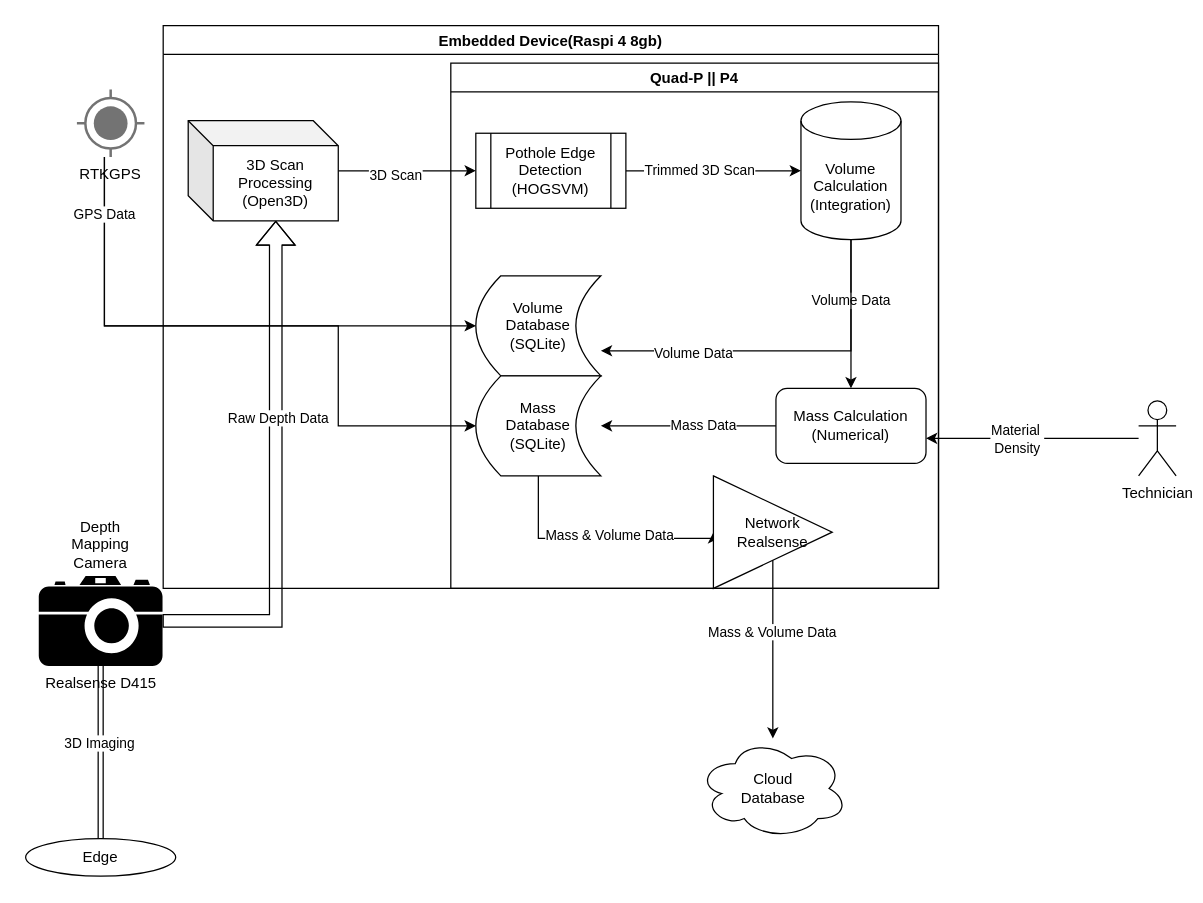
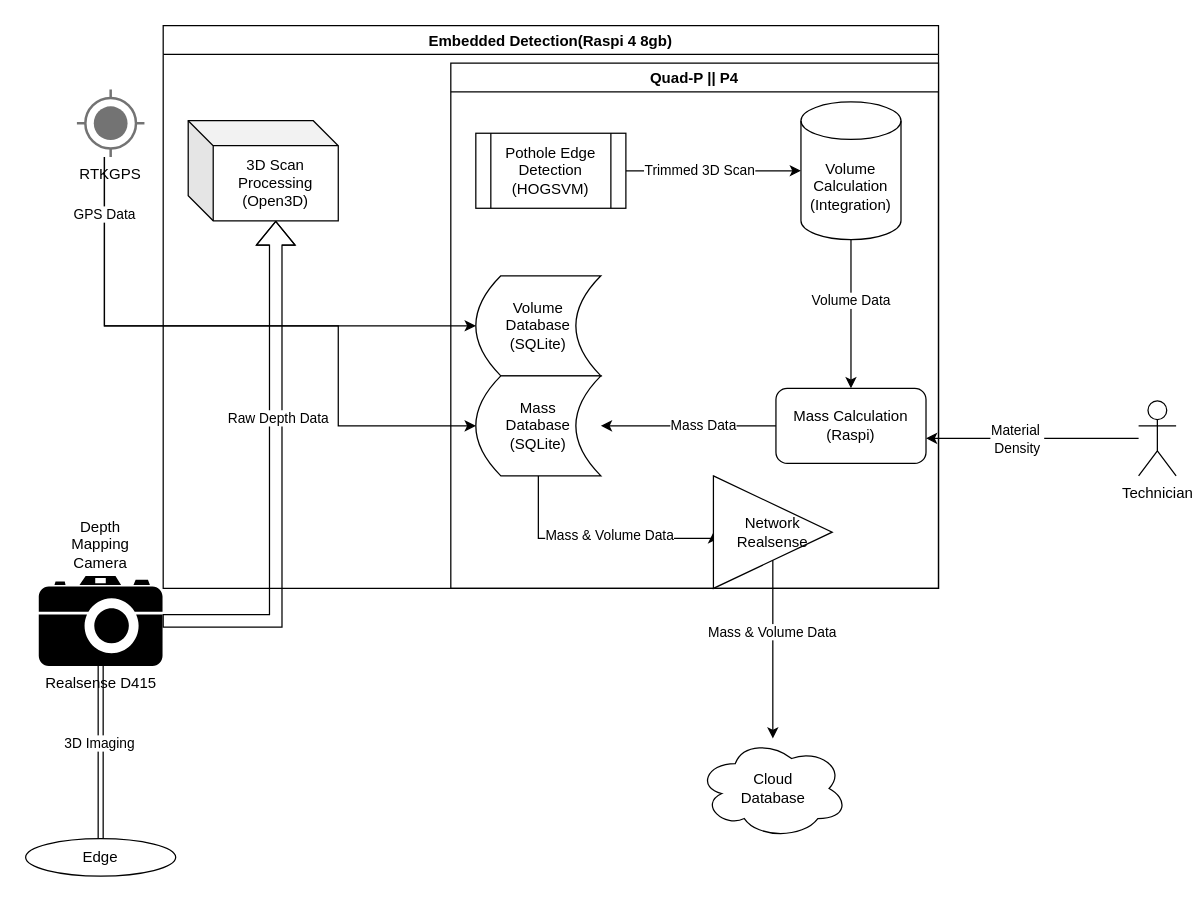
node "Embedded Device(Raspi 4 8gb)": label "Embedded Device(Raspi 4 8gb)" -> "Embedded Detection(Raspi 4 8gb)"
edge "3D Scan Processing (Open3D)" -> "Pothole Edge Detection (HOGSVM)": removed, label "3D Scan"
edge "Volume Calculation (Integration)" -> "Volume Database (SQLite)": removed, label "Volume Data"
node "Mass Calculation (Numerical)": label "Mass Calculation (Numerical)" -> "Mass Calculation (Raspi)"
